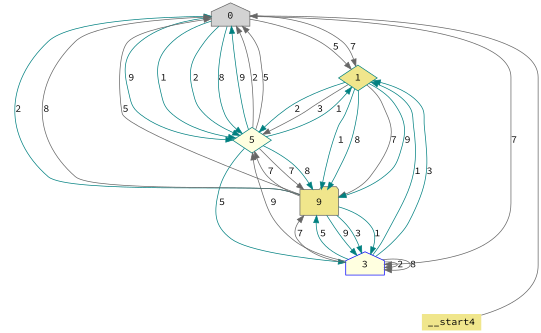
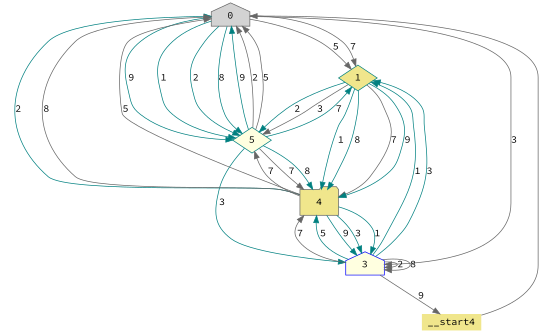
edge "5" -> "1": label "1" -> "7"
edge "0" -> "3": label "7" -> "3"
edge "5" -> "3": label "5" -> "3"
node "9": label "9" -> "4"
edge "3" -> "5": now "3" -> "__start4"
